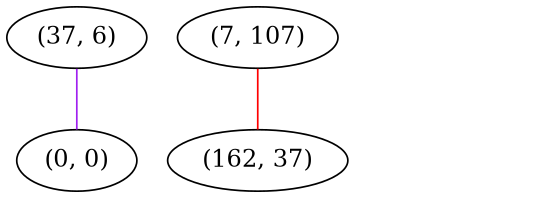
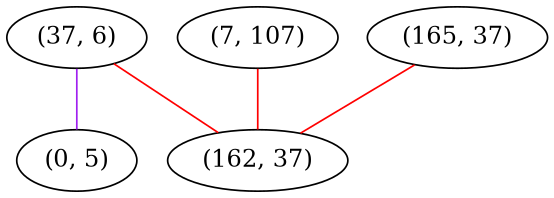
node "(165, 37)": added
edge "(37, 6)" -- "(162, 37)": added
node "(0, 0)": label "(0, 0)" -> "(0, 5)"
